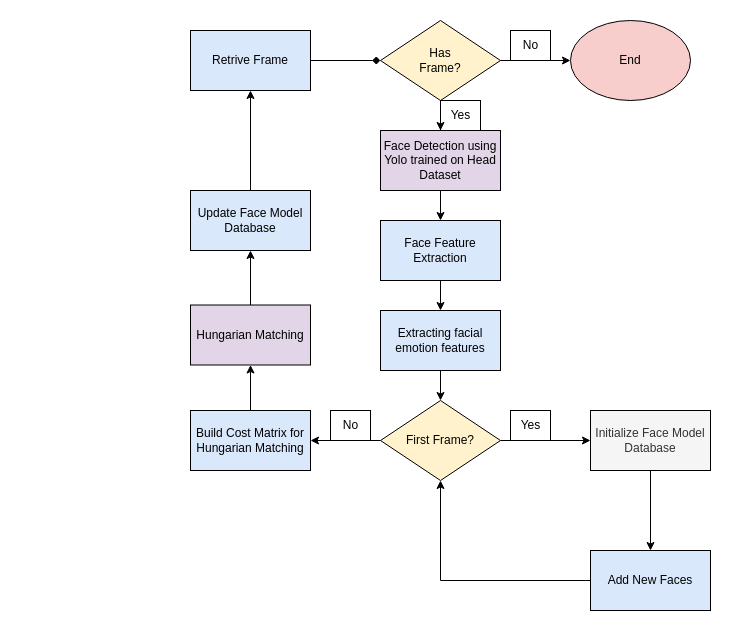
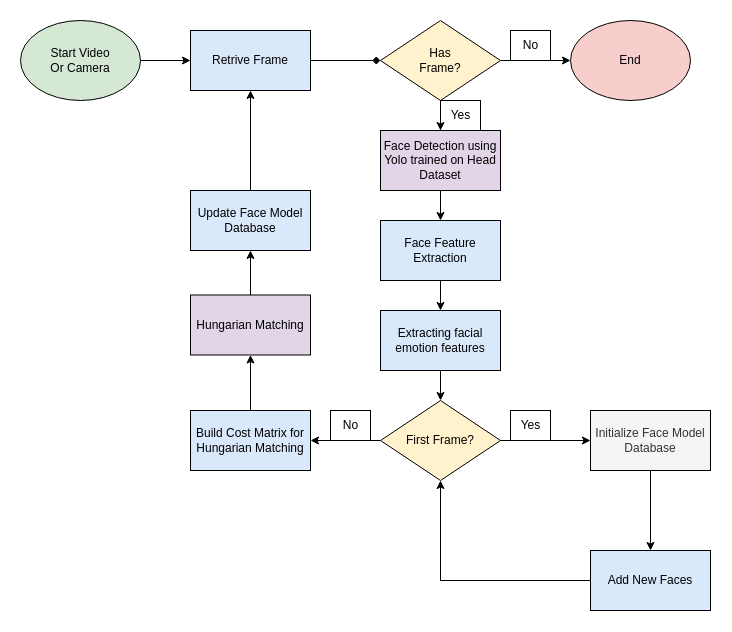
node "Start Video Or Camera": added
edge "Start Video Or Camera" -> "Retrive Frame": added
node "Hungarian Matching": moved (251, 335) -> (251, 325)
